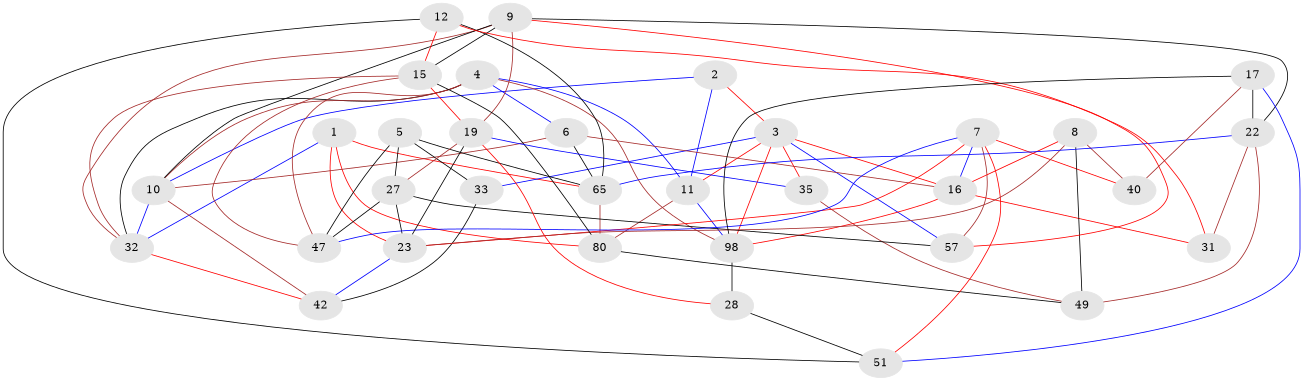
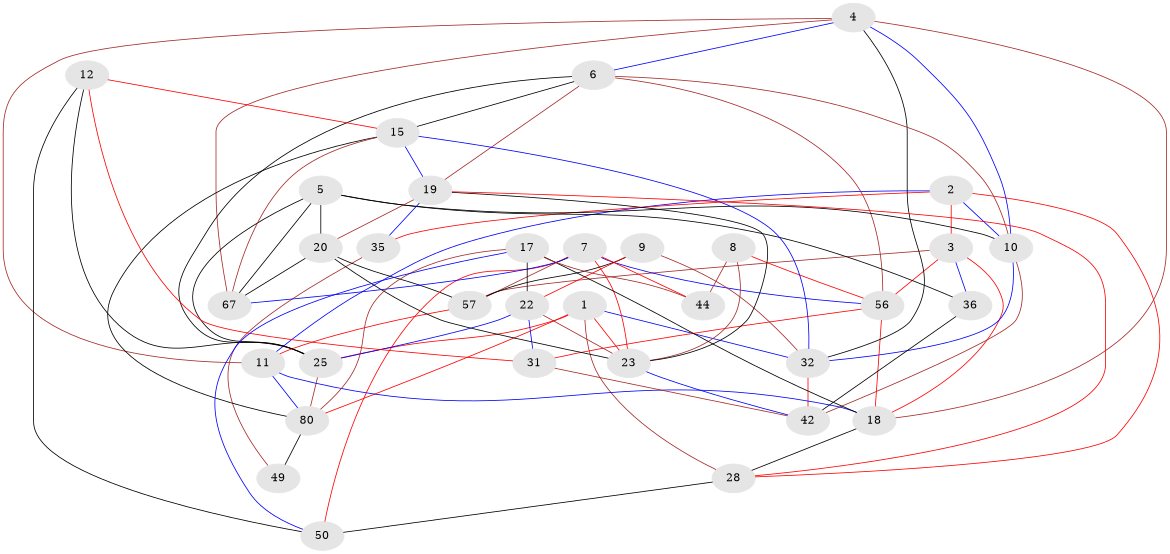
edge "9" -- "22": color black -> red
edge "9" -- "15": now "6" -- "15"
edge "9" -- "57": color red -> black
edge "9" -- "19": now "6" -- "19"
edge "9" -- "10": now "5" -- "10"
edge "15" -- "32": color brown -> blue
edge "15" -- "19": color red -> blue
edge "4" -- "10": color brown -> blue
edge "4" -- "11": color blue -> brown
edge "3" -- "11": now "57" -- "11"
edge "3" -- "35": now "2" -- "35"
node "27": label "27" -> "20"
node "33": label "33" -> "36"
node "65": label "65" -> "25"
edge "3" -- "57": color blue -> brown
node "16": label "16" -> "56"
node "40": label "40" -> "44"
edge "22" -- "31": color brown -> blue
edge "8" -- "49": removed
edge "11" -- "80": color brown -> blue
node "47": label "47" -> "67"
node "98": label "98" -> "18"
edge "22" -- "49": now "22" -- "23"
edge "17" -- "80": added
node "51": label "51" -> "50"
edge "31" -- "42": added
edge "1" -- "28": added
edge "2" -- "28": added
